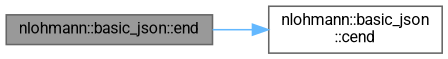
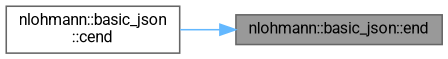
edge "nlohmann::basic_json::end" -> "nlohmann::basic_json ::cend": reversed
